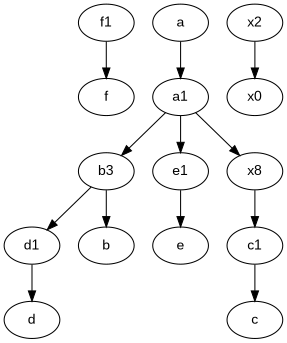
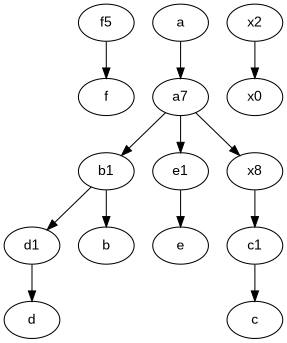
node "f1": label "f1" -> "f5"
node "a1": label "a1" -> "a7"
node "b3": label "b3" -> "b1"
